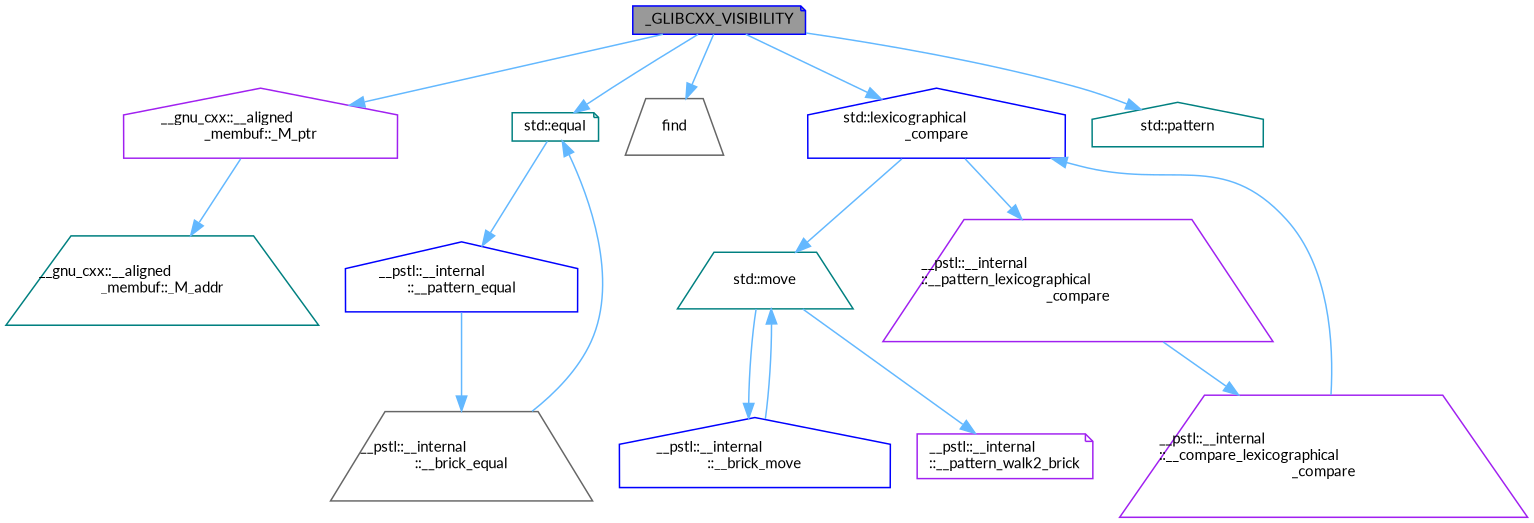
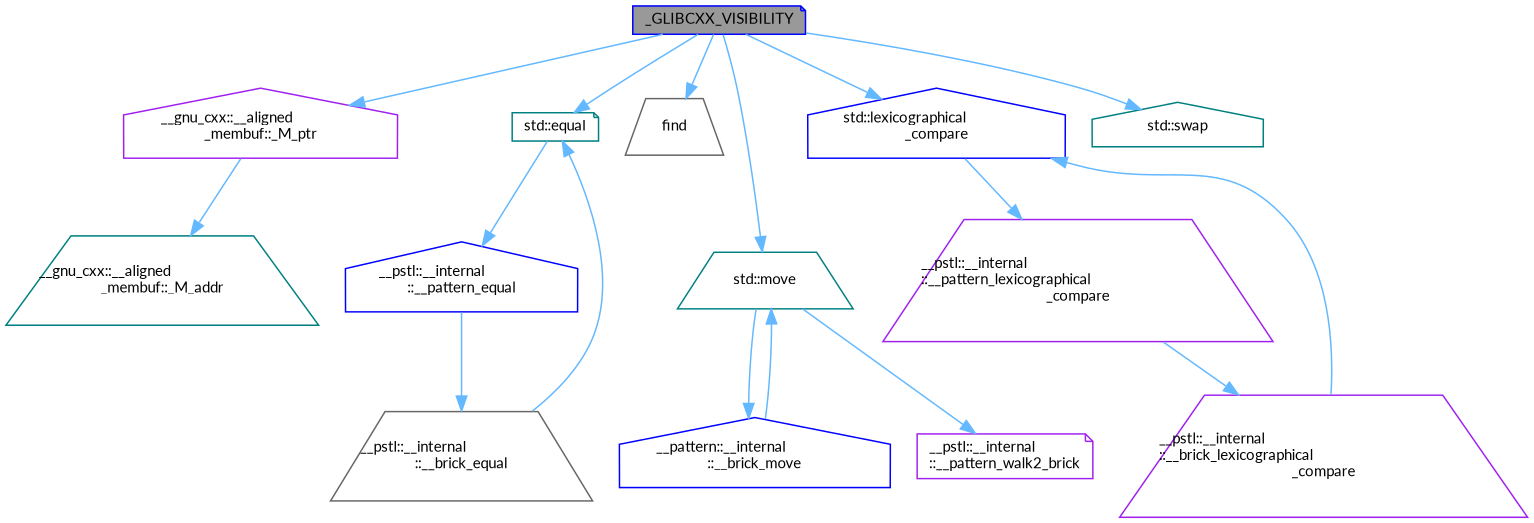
node "std::pattern": label "std::pattern" -> "std::swap"
edge "std::lexicographical _compare" -> "std::move": now "_GLIBCXX_VISIBILITY" -> "std::move"
node "__pstl::__internal ::__brick_move": label "__pstl::__internal ::__brick_move" -> "__pattern::__internal ::__brick_move"
node "__pstl::__internal ::__compare_lexicographical _compare": label "__pstl::__internal ::__compare_lexicographical _compare" -> "__pstl::__internal ::__brick_lexicographical _compare"
